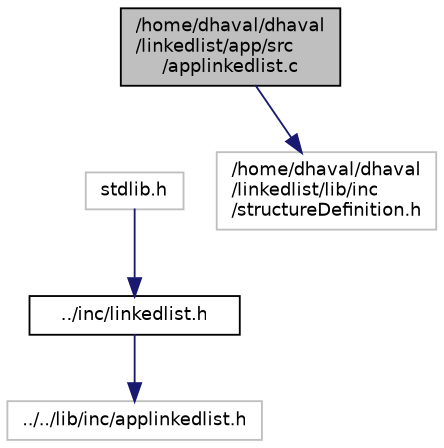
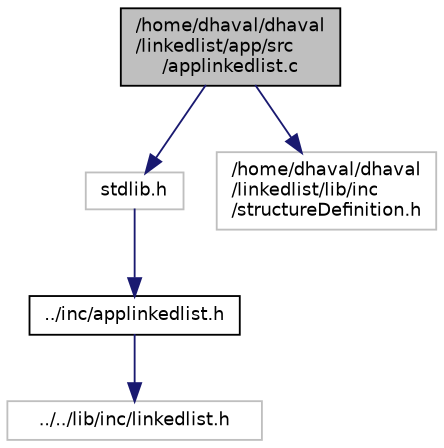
edge "/home/dhaval/dhaval /linkedlist/app/src /applinkedlist.c" -> "stdlib.h": added
node "../inc/linkedlist.h": label "../inc/linkedlist.h" -> "../inc/applinkedlist.h"
node "../../lib/inc/applinkedlist.h": label "../../lib/inc/applinkedlist.h" -> "../../lib/inc/linkedlist.h"
